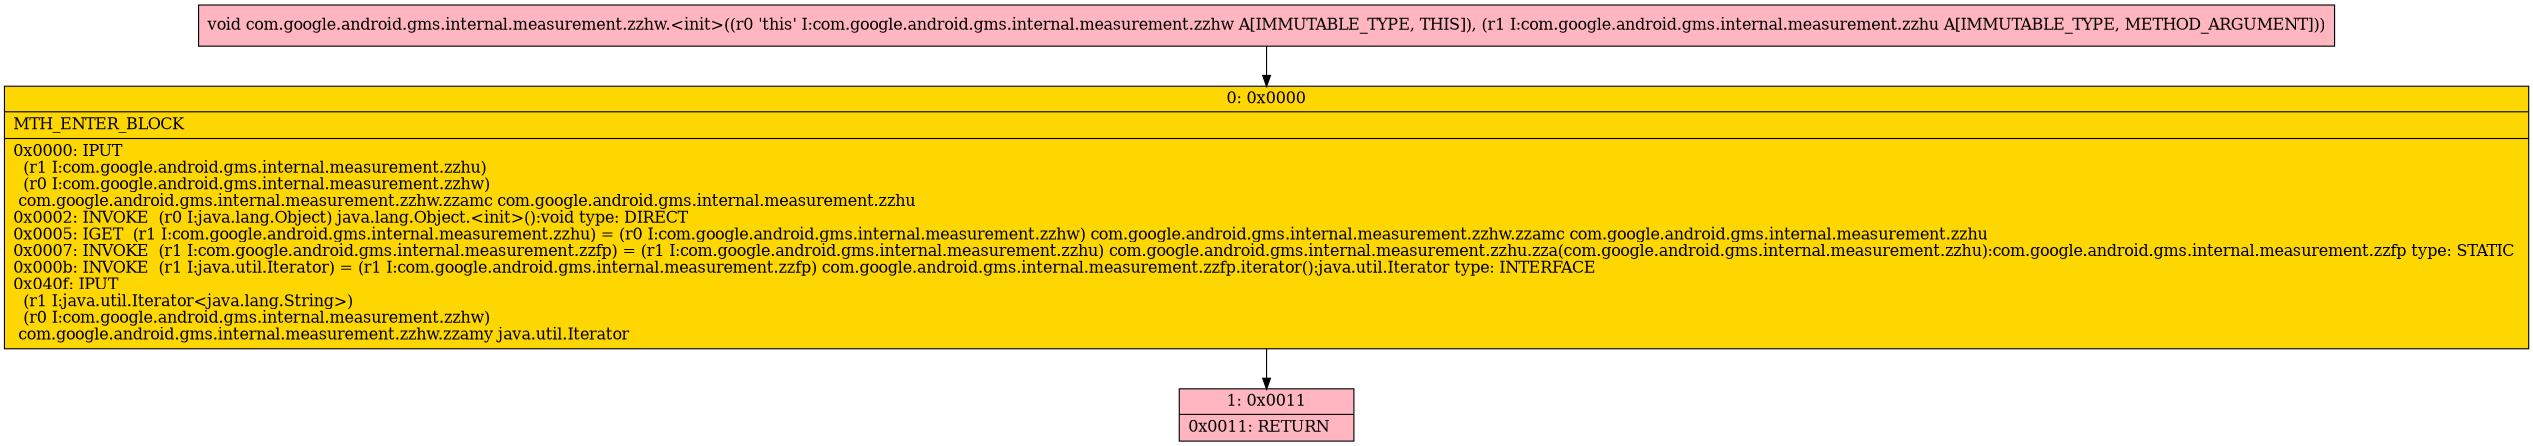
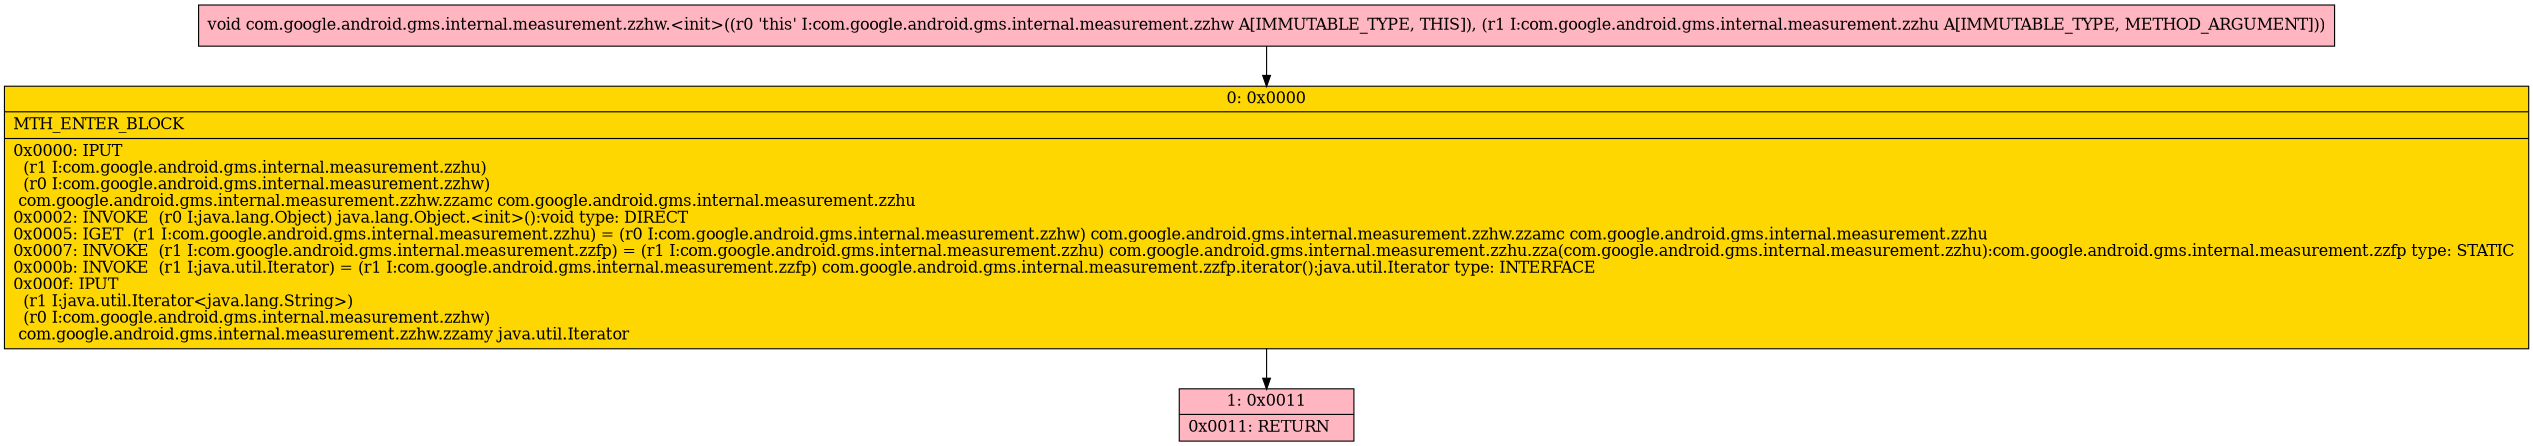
node "0: 0x0000": text "0x040f: IPUT" -> "0x000f: IPUT"
